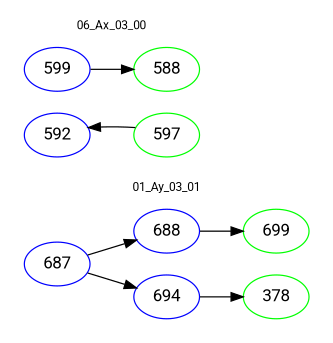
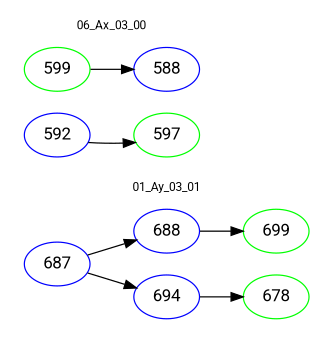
node "599": color blue -> green
node "588": color green -> blue
edge "597" -> "592": reversed
node "378": label "378" -> "678"
